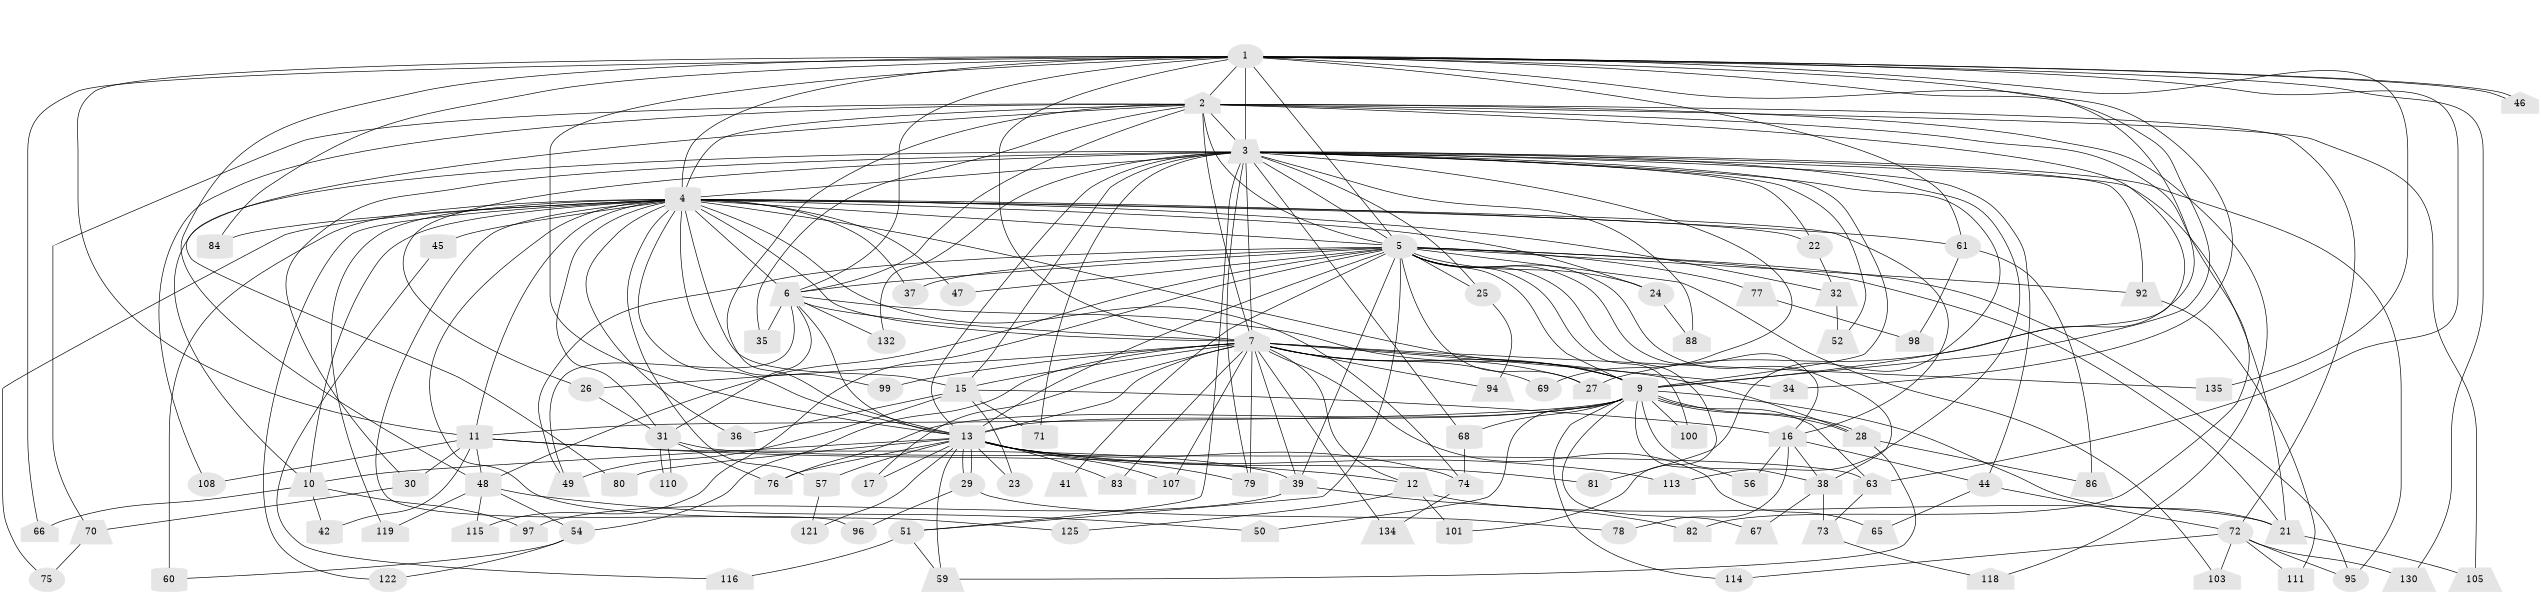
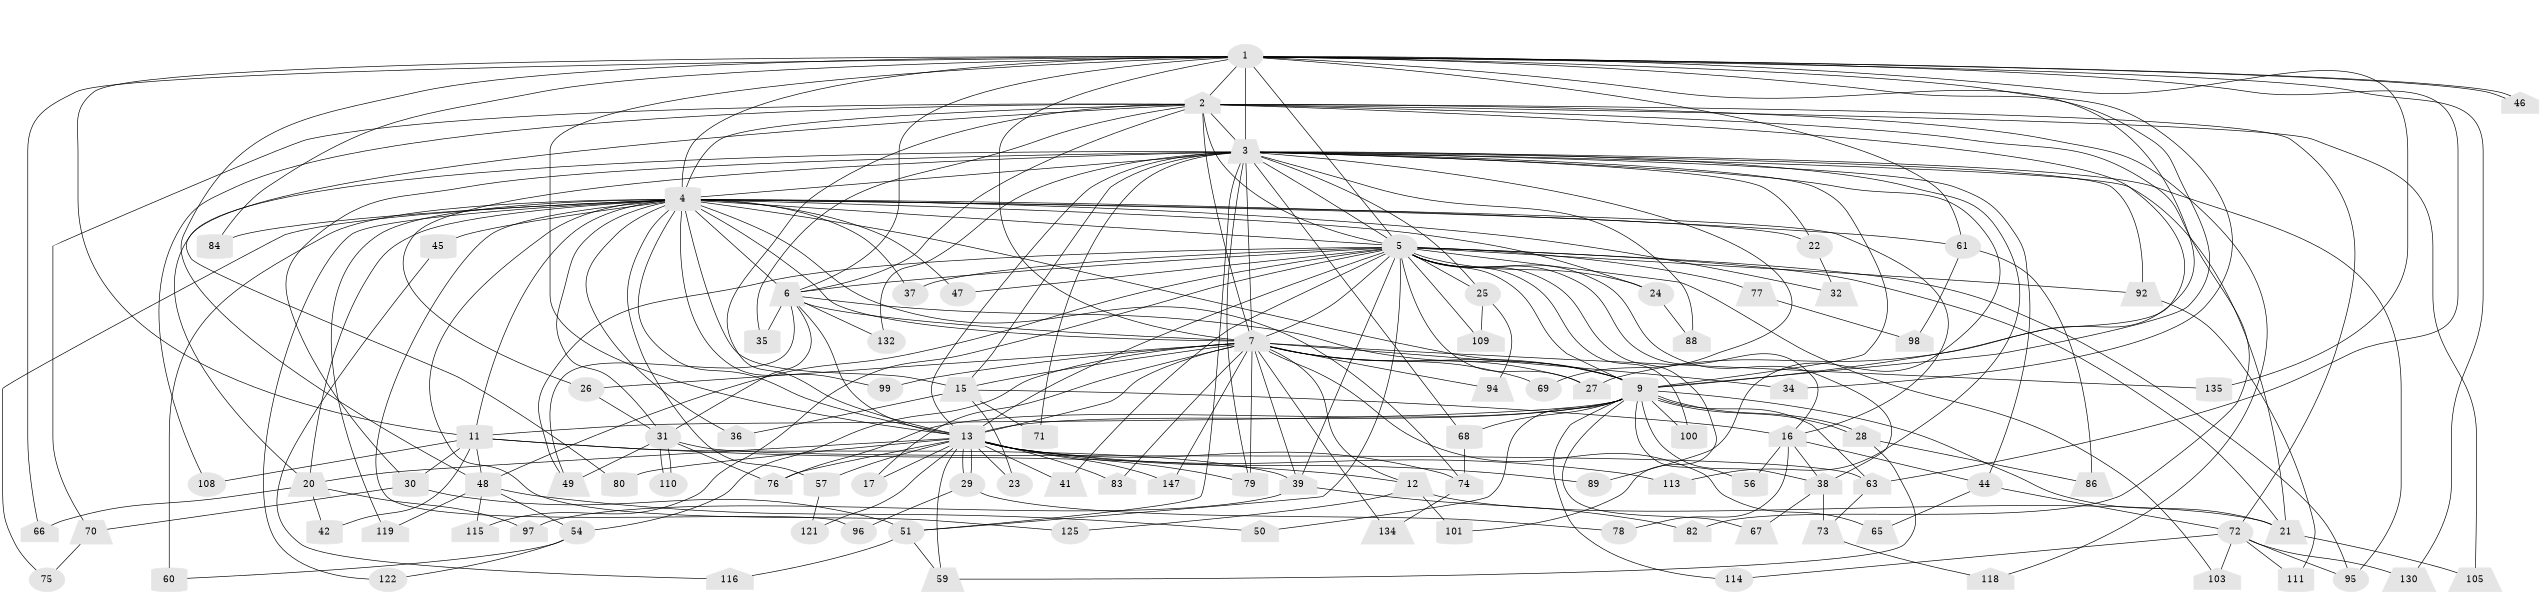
node "109": added
node "52": removed
edge "7" -- "28": now "7" -- "5"
edge "15" -- "49": now "31" -- "49"
edge "13" -- "41": added
node "10": label "10" -> "20"
node "107": label "107" -> "147"
node "81": label "81" -> "89"
edge "30" -- "51": added
